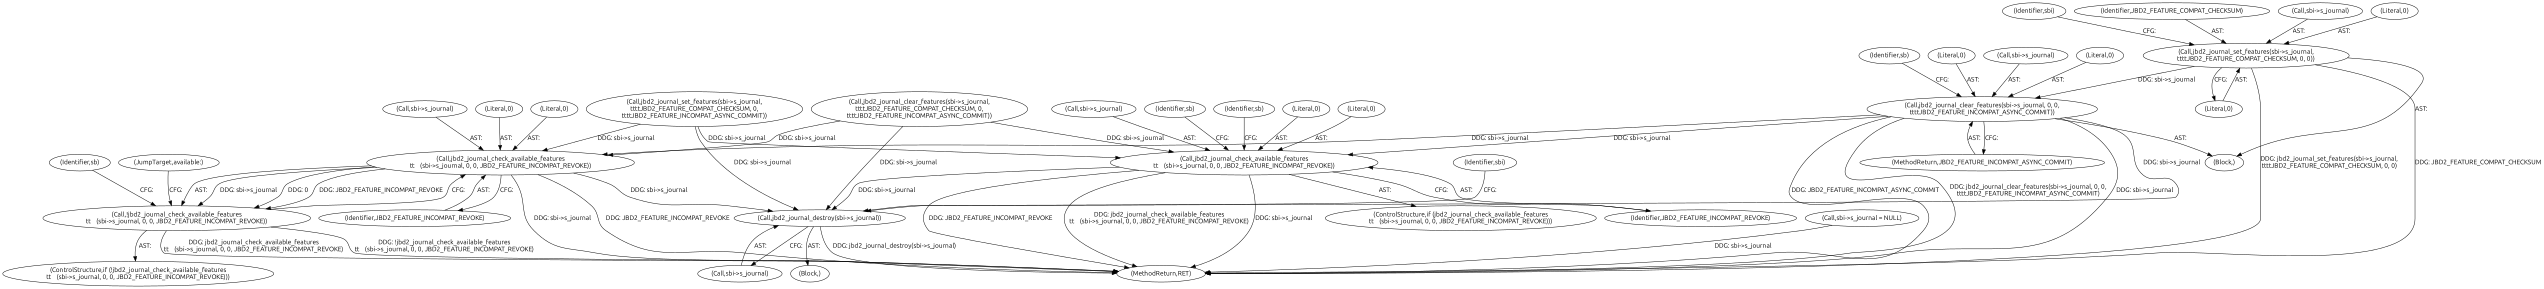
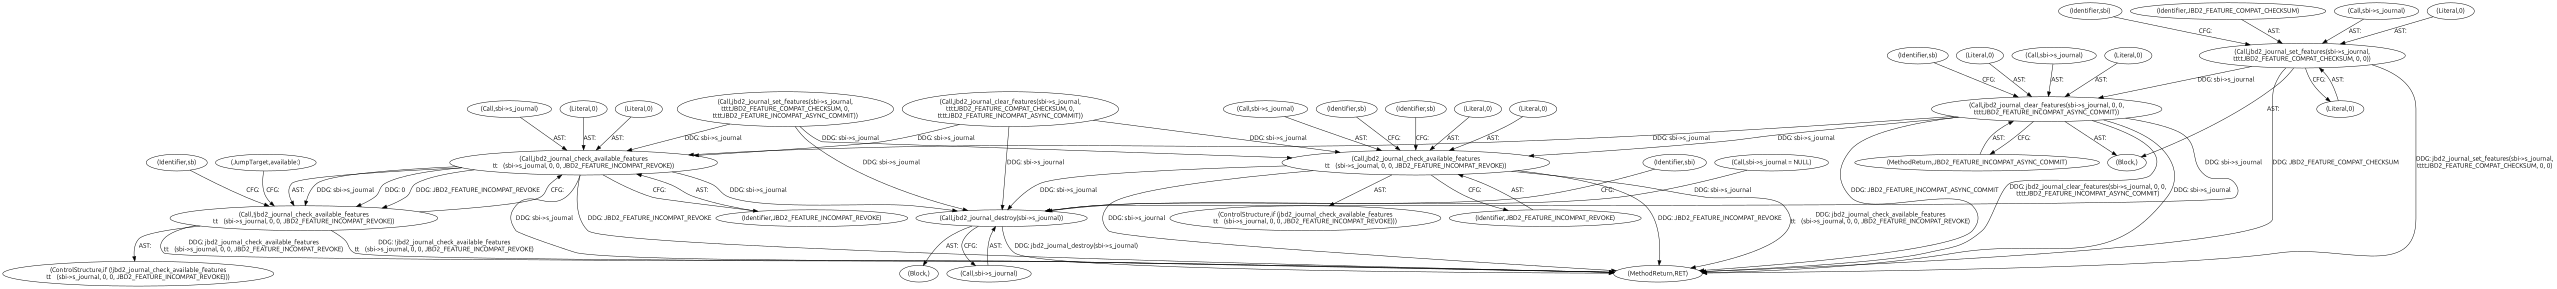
edge "(Call,sbi->s_journal = NULL)" -> "(MethodReturn,RET)": now "(Call,sbi->s_journal = NULL)" -> "(Call,jbd2_journal_destroy(sbi->s_journal))"
